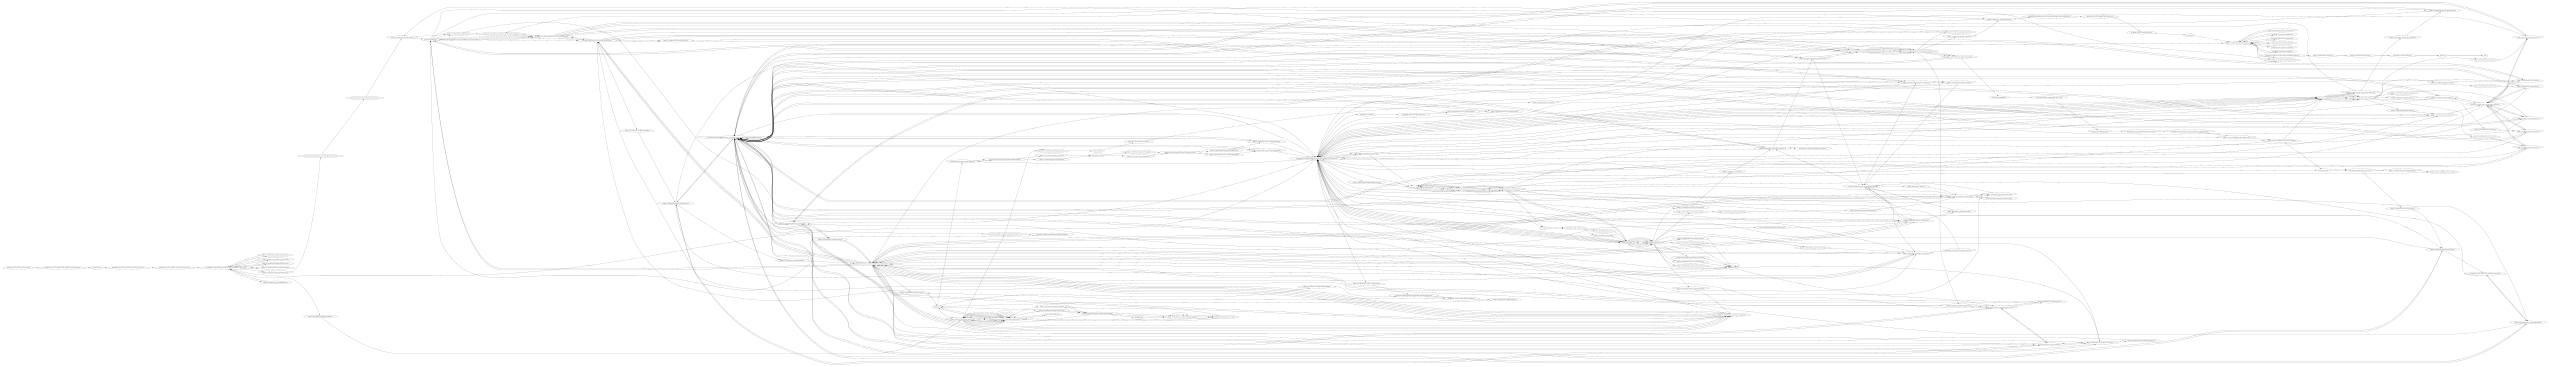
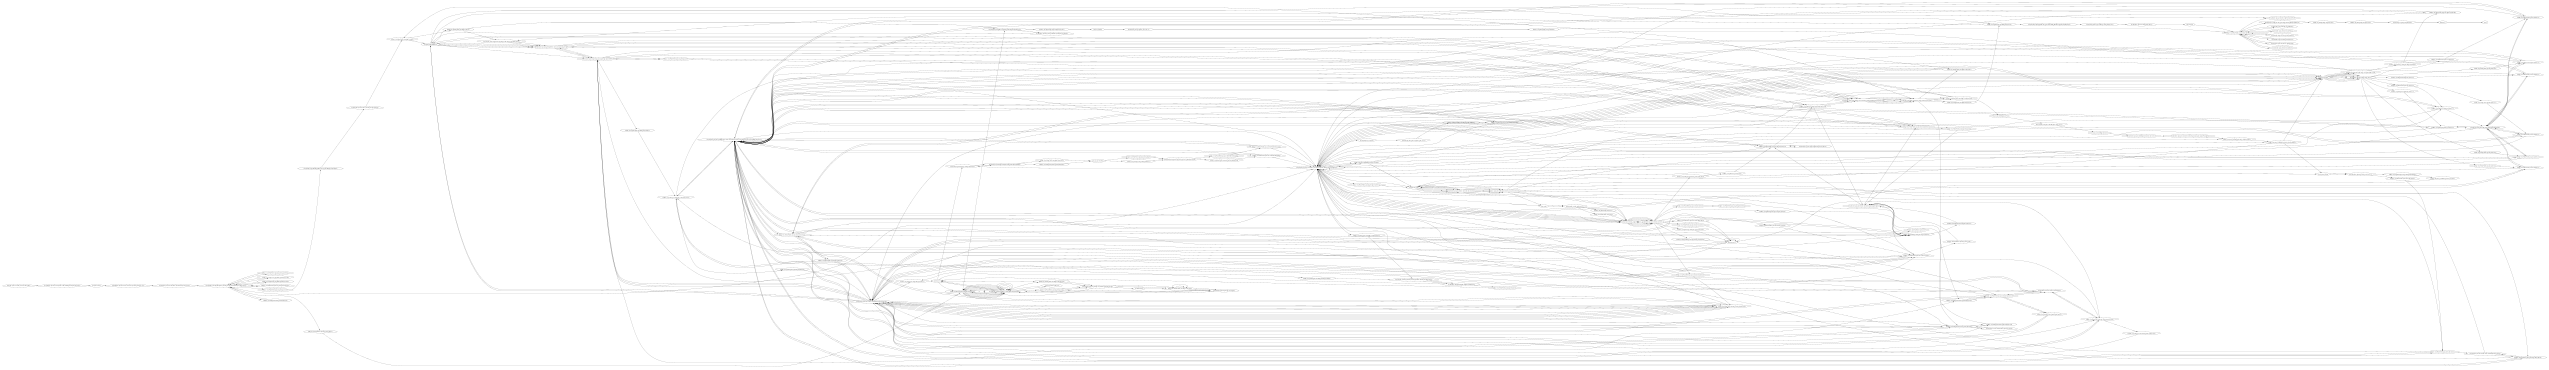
node "fieldput <SunMoonPol34: java.lang.String locString>": removed
node "fieldput <SunMoonPol34: java.awt.Choice yearChoice>": removed
